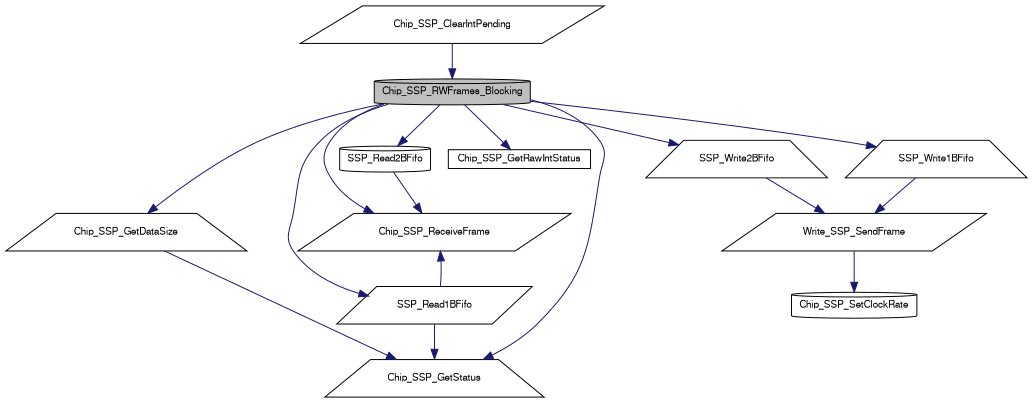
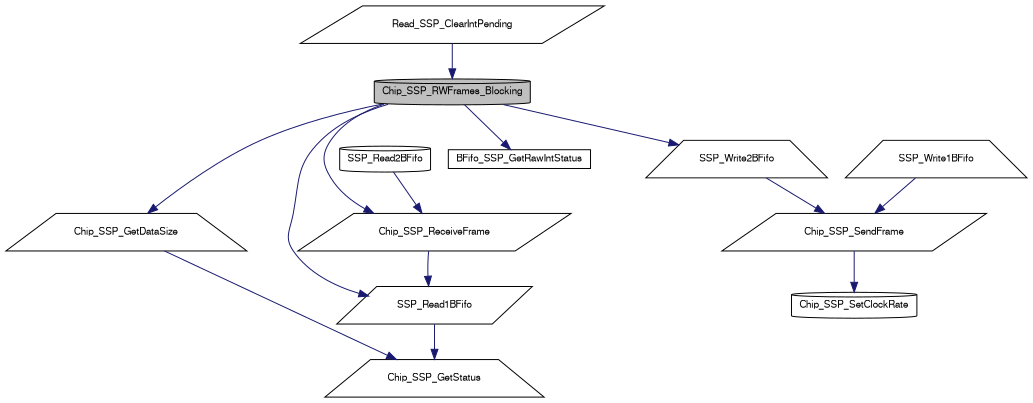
node "Chip_SSP_ClearIntPending": label "Chip_SSP_ClearIntPending" -> "Read_SSP_ClearIntPending"
edge "Chip_SSP_RWFrames_Blocking" -> "SSP_Write1BFifo": removed
edge "Chip_SSP_RWFrames_Blocking" -> "SSP_Read2BFifo": removed
node "Chip_SSP_GetRawIntStatus": label "Chip_SSP_GetRawIntStatus" -> "BFifo_SSP_GetRawIntStatus"
edge "Chip_SSP_RWFrames_Blocking" -> "Chip_SSP_GetStatus": removed
node "Write_SSP_SendFrame": label "Write_SSP_SendFrame" -> "Chip_SSP_SendFrame"
edge "SSP_Read1BFifo" -> "Chip_SSP_ReceiveFrame": reversed
